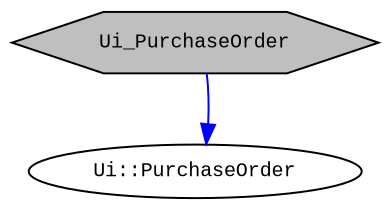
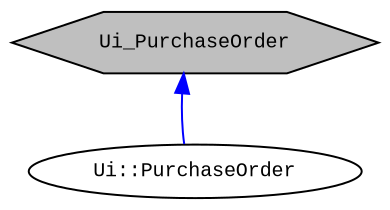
edge "Ui_PurchaseOrder" -> "Ui::PurchaseOrder": reversed
